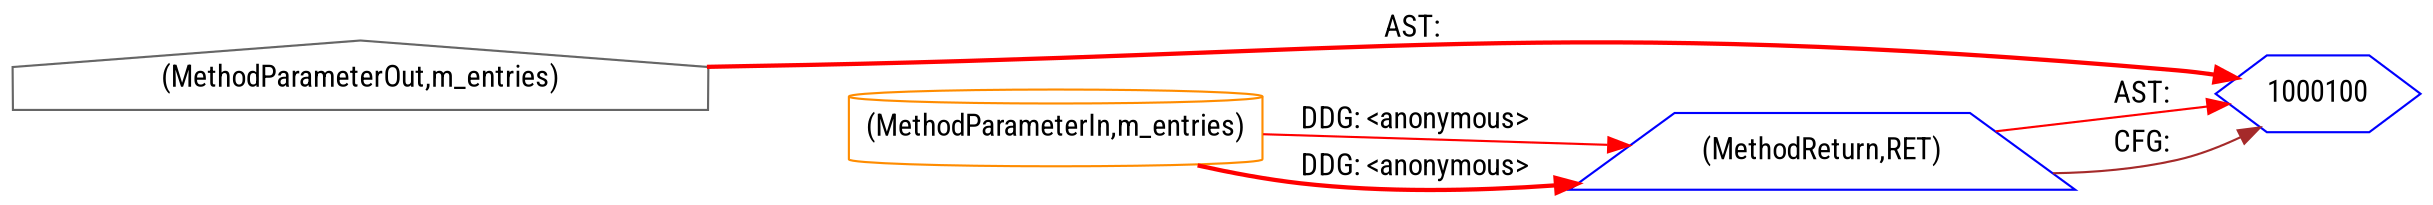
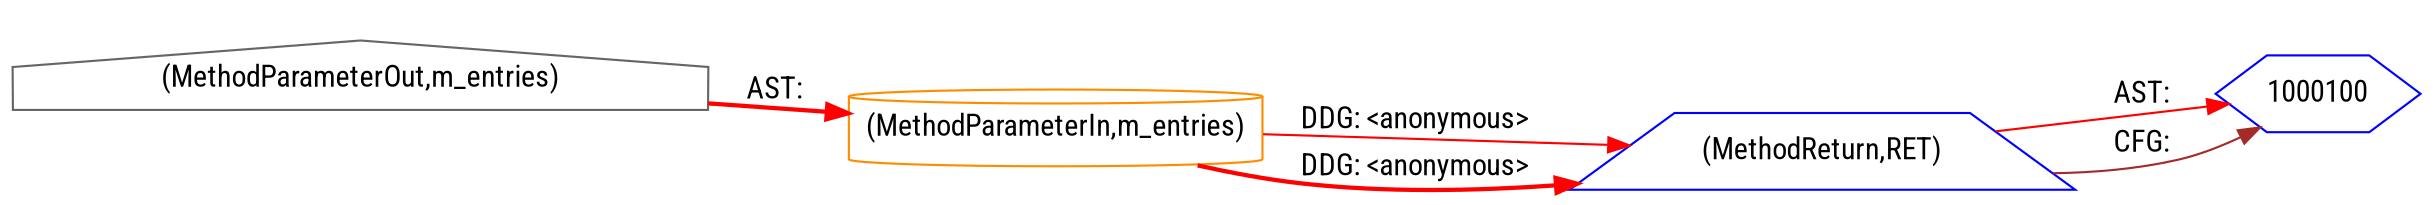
edge "(MethodParameterOut,m_entries)" -> "1000100": now "(MethodParameterOut,m_entries)" -> "(MethodParameterIn,m_entries)"
